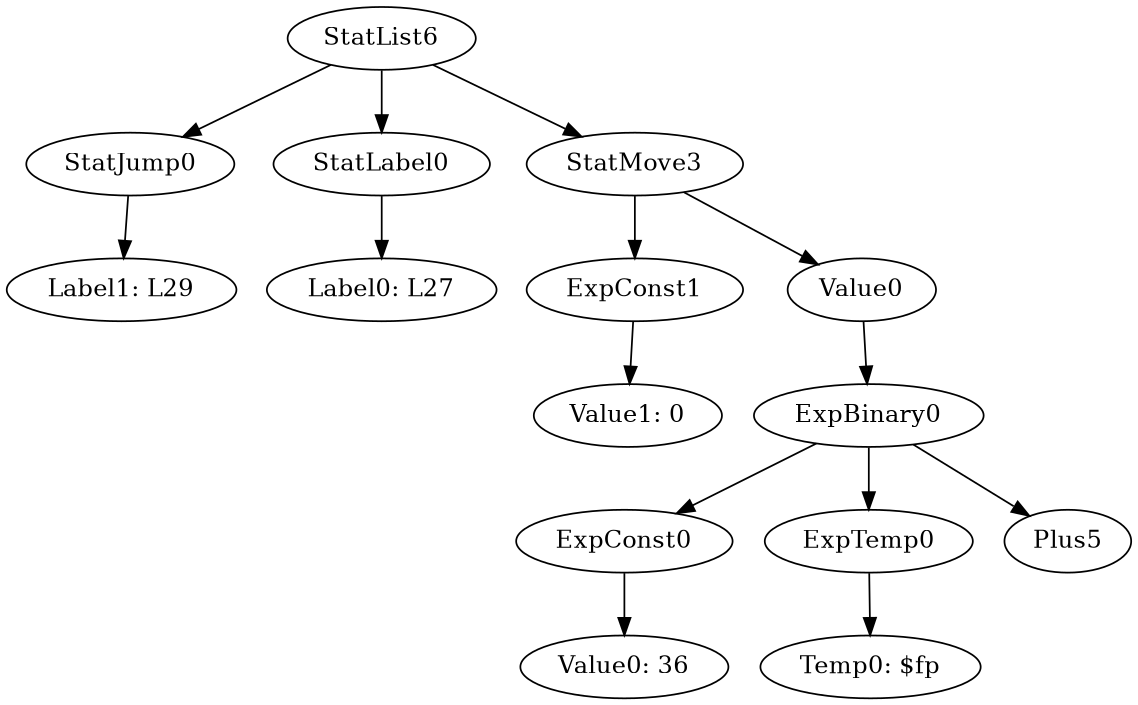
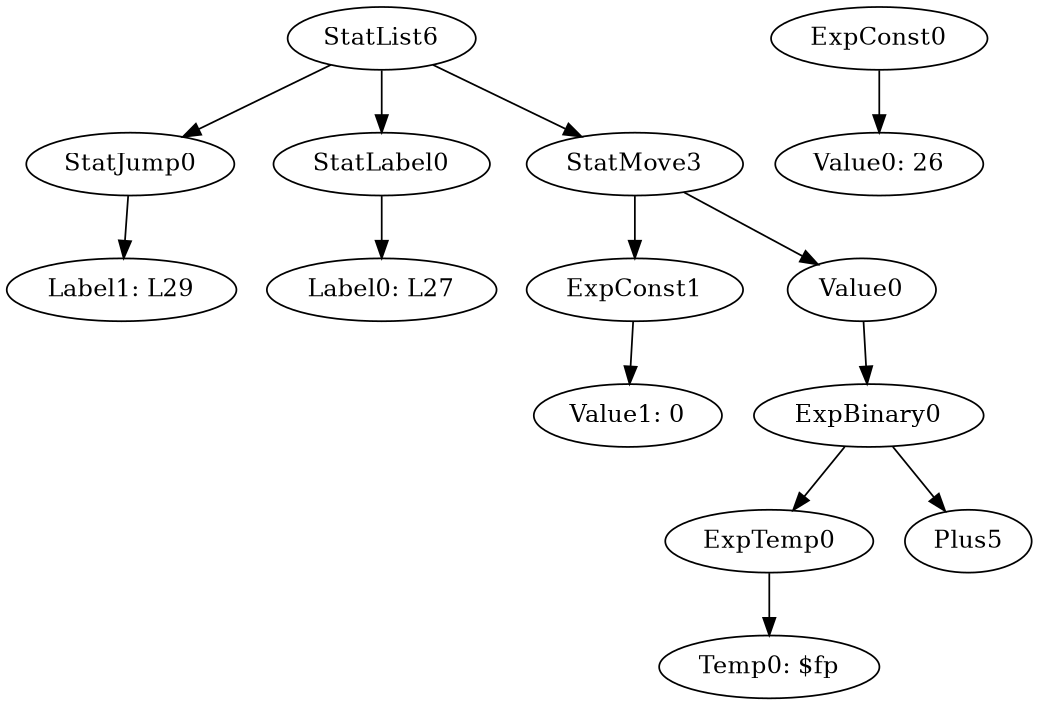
edge "ExpBinary0" -> "ExpConst0": removed
node "Value0: 36": label "Value0: 36" -> "Value0: 26"
